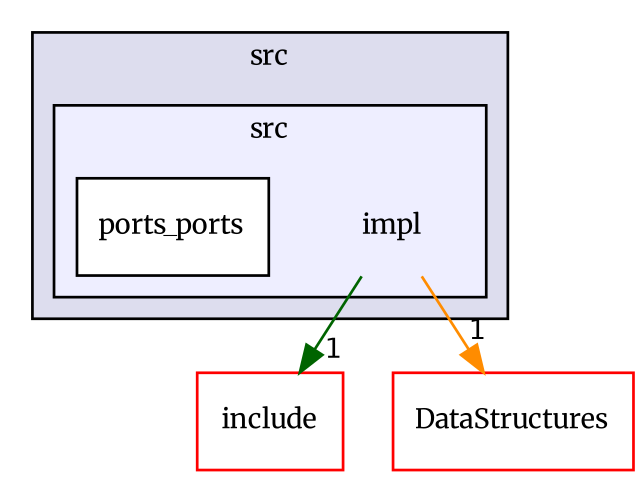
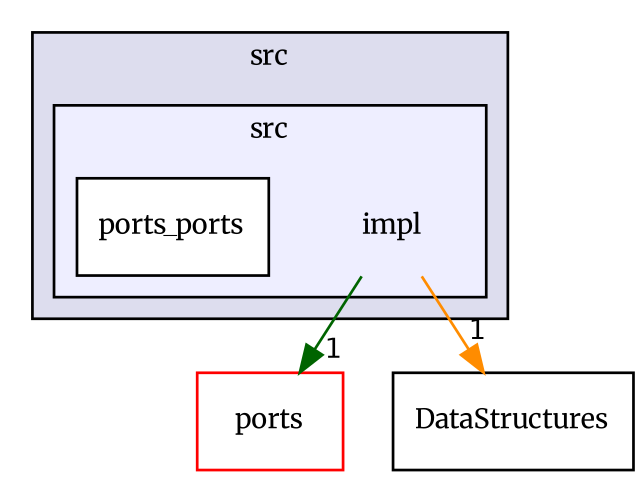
node "include": label "include" -> "ports"
node "DataStructures": color red -> black
